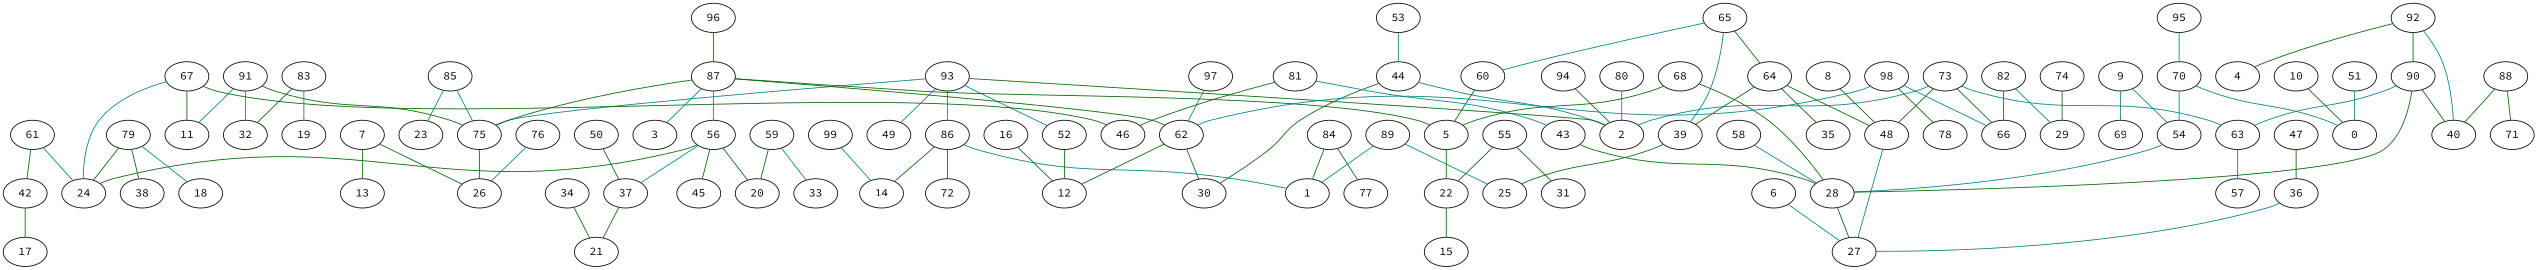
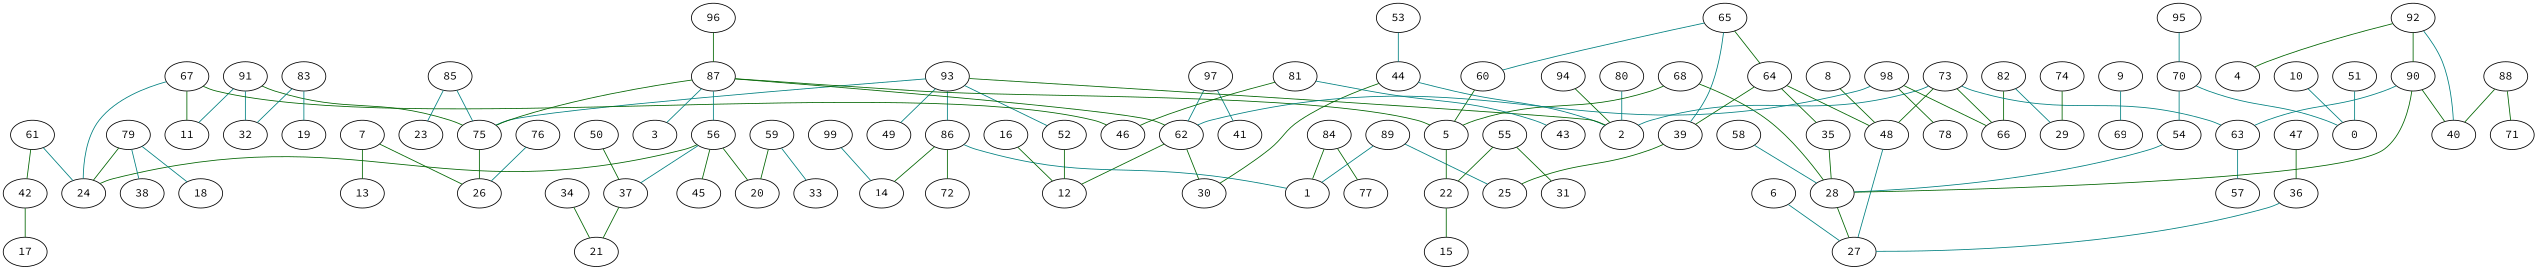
edge "10" -- "0": color darkgreen -> teal
edge "9" -- "54": removed
edge "83" -- "32": color darkgreen -> teal
edge "98" -- "66": color teal -> darkgreen
node "41": added
edge "79" -- "38": color darkgreen -> teal
edge "43" -- "28": now "35" -- "28"
